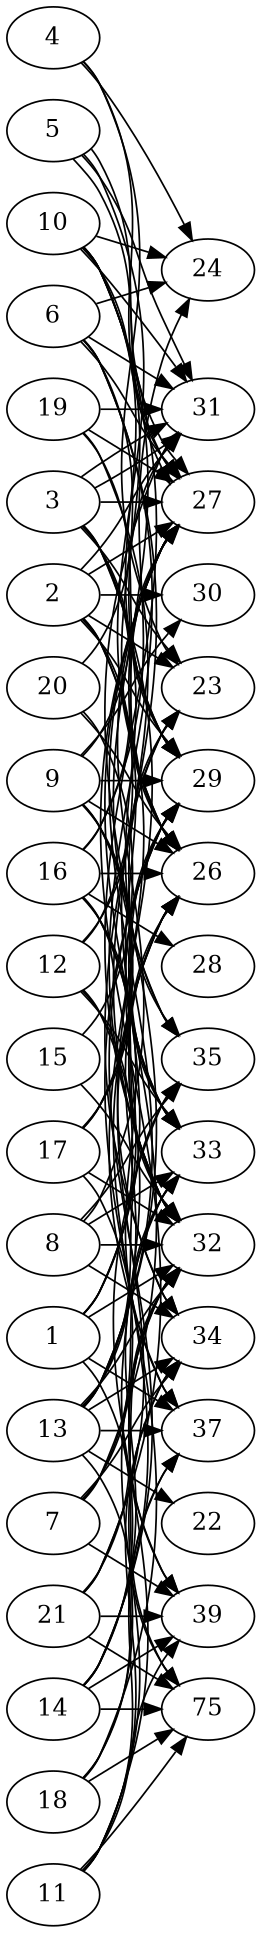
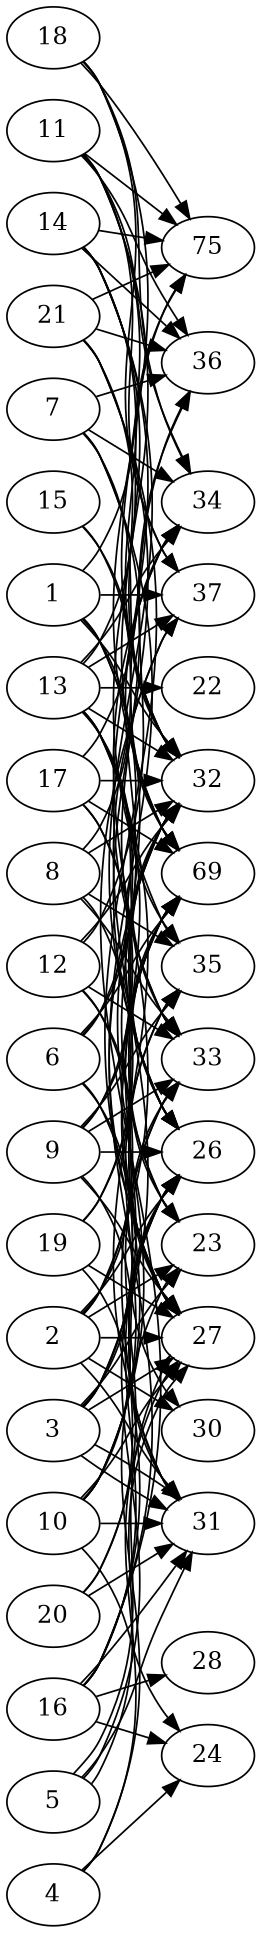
edge "6" -> "24": removed
edge "16" -> "27": now "16" -> "31"
node "29": label "29" -> "69"
node "39": label "39" -> "36"
